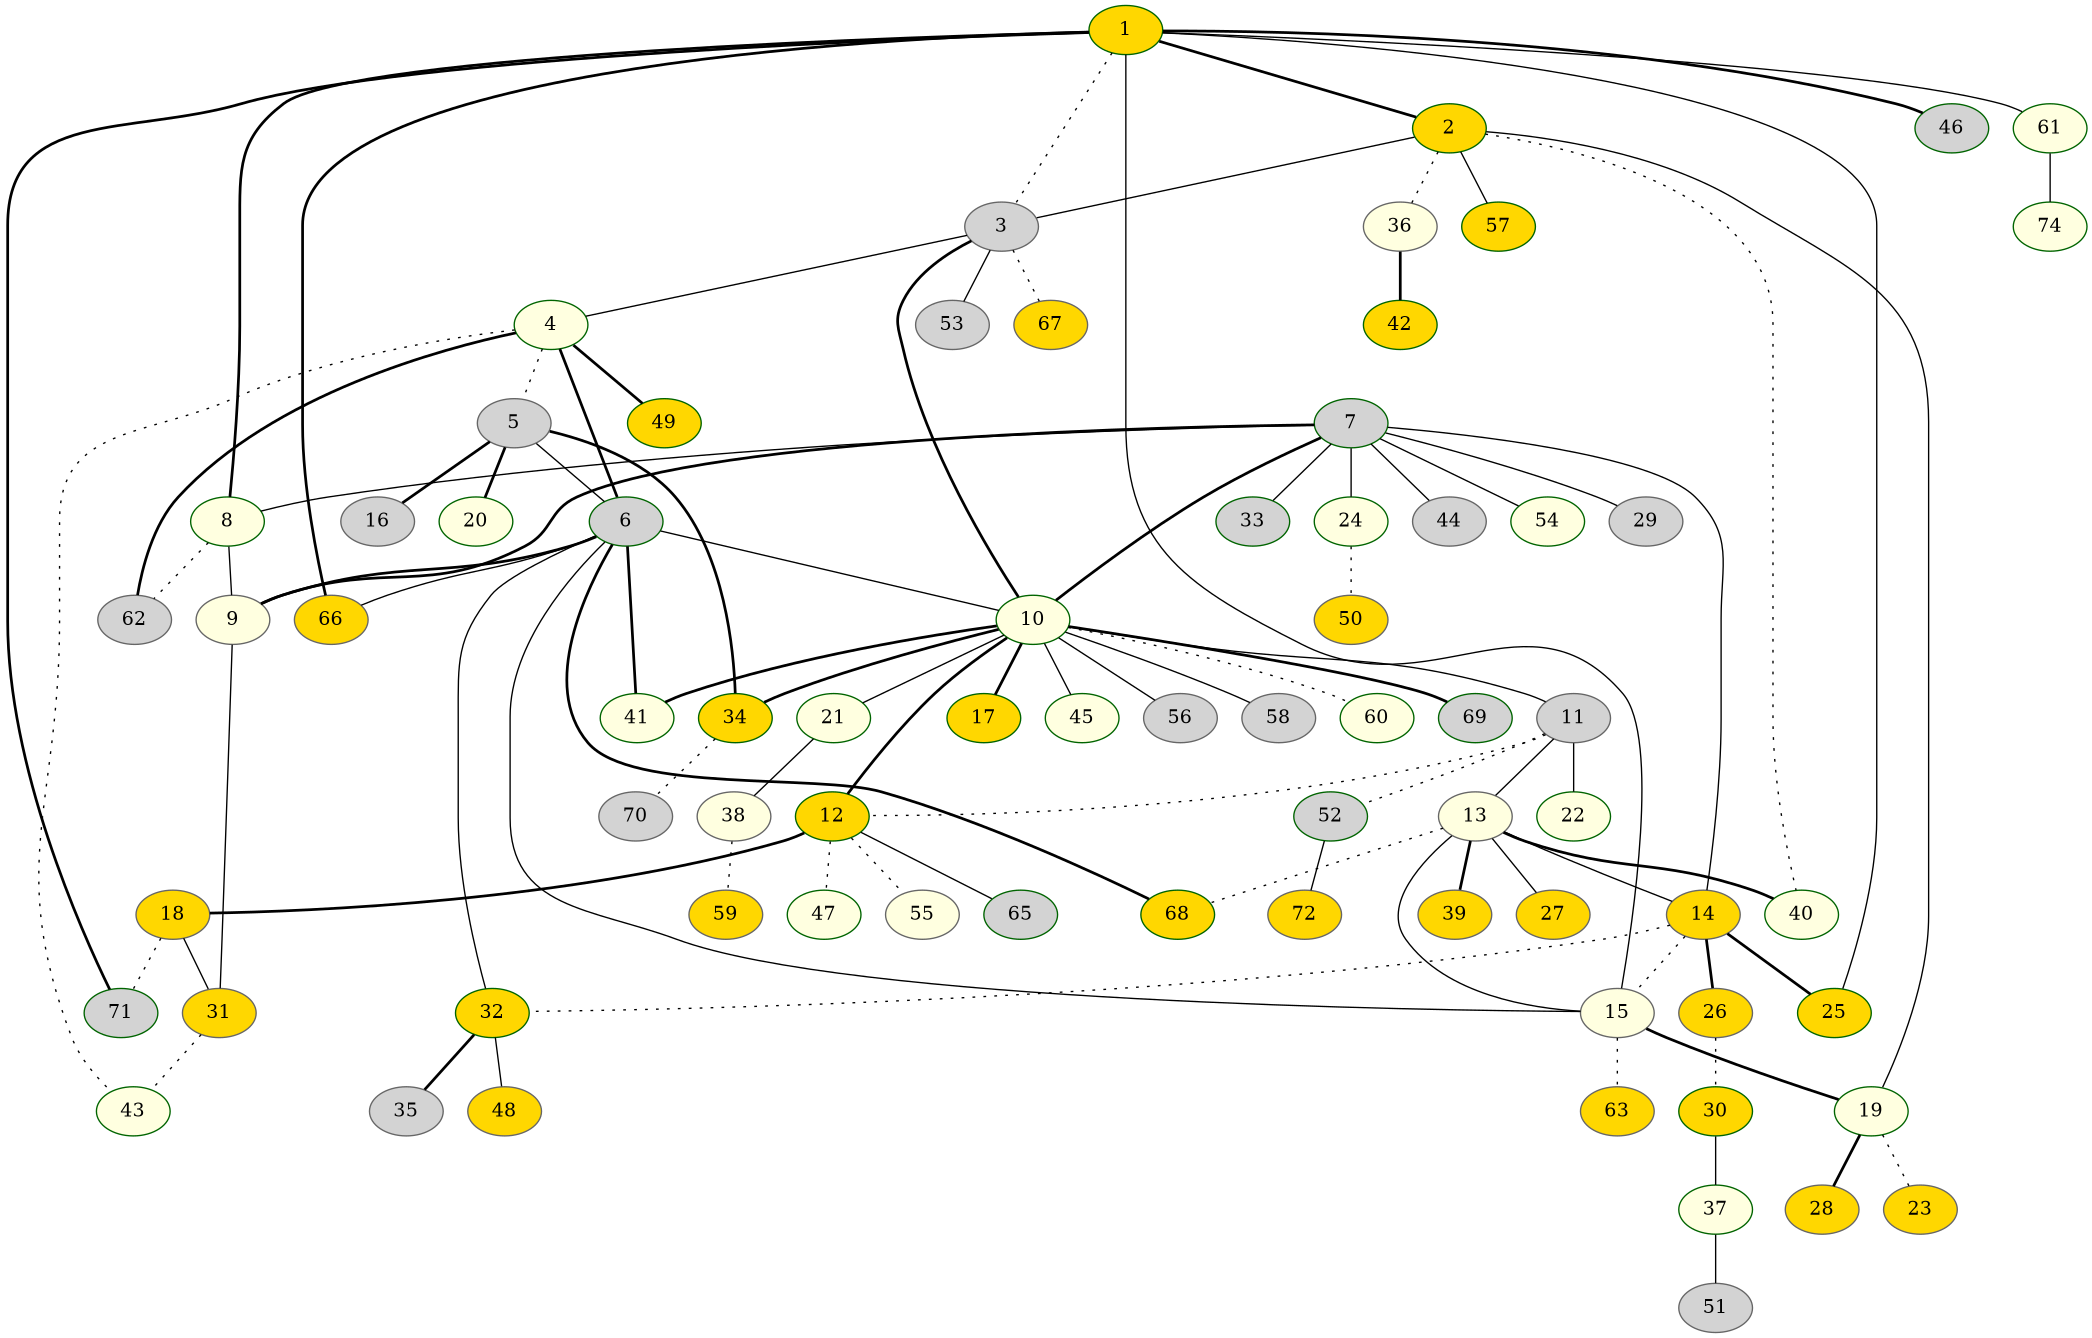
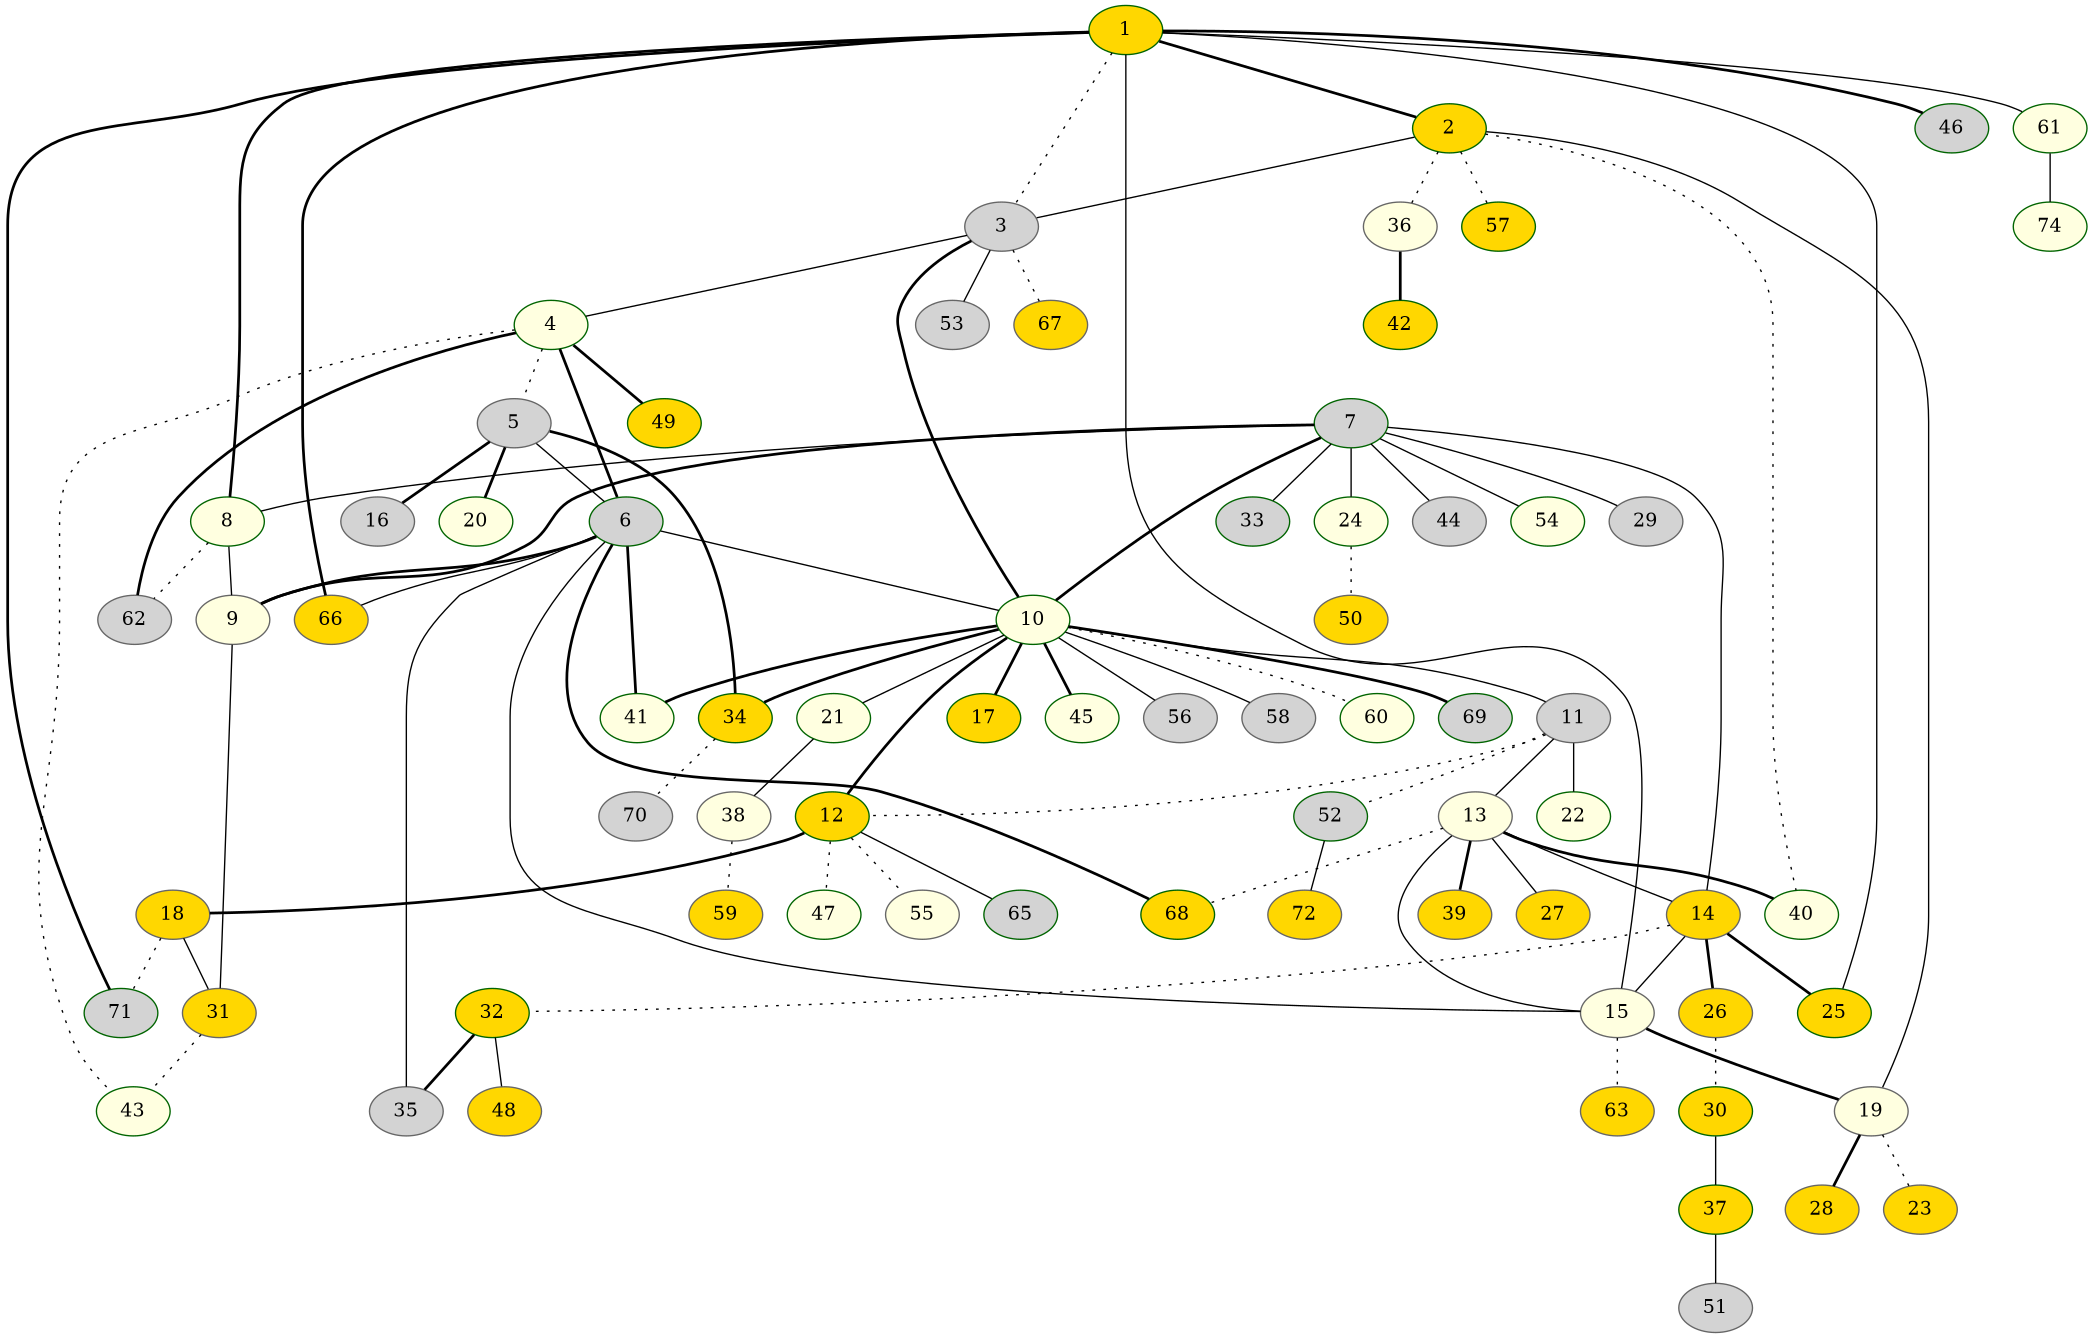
edge "2" -- "57": style solid -> dotted
edge "10" -- "45": style solid -> bold
edge "6" -- "32": now "6" -- "35"
edge "14" -- "15": style dotted -> solid
node "19": color darkgreen -> gray40
node "37": fillcolor lightyellow -> gold
